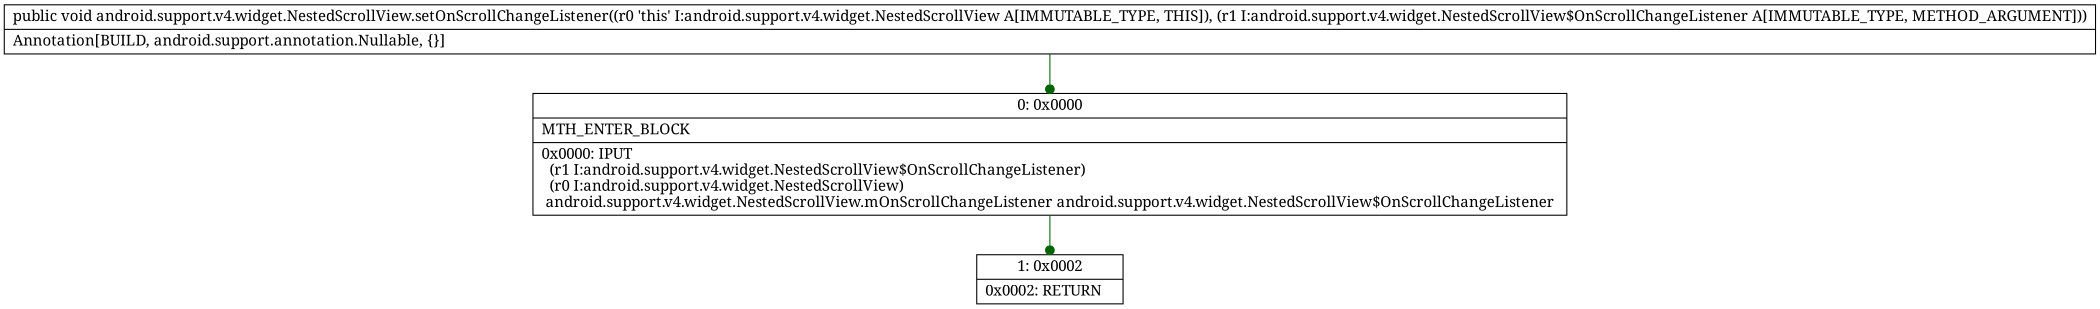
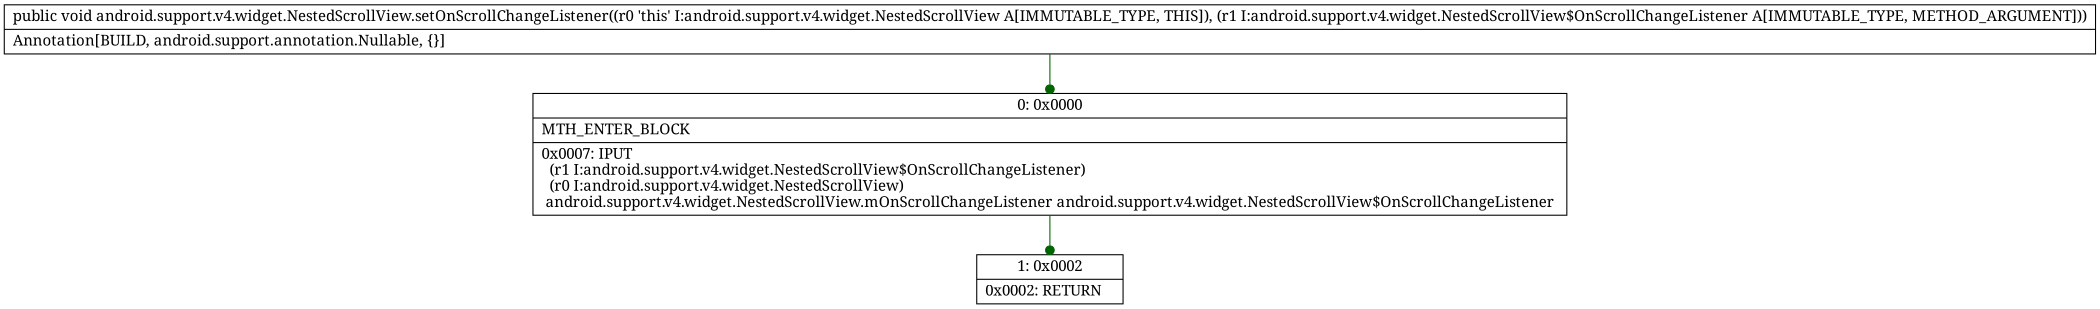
node "0: 0x0000": text "0x0000: IPUT" -> "0x0007: IPUT"
